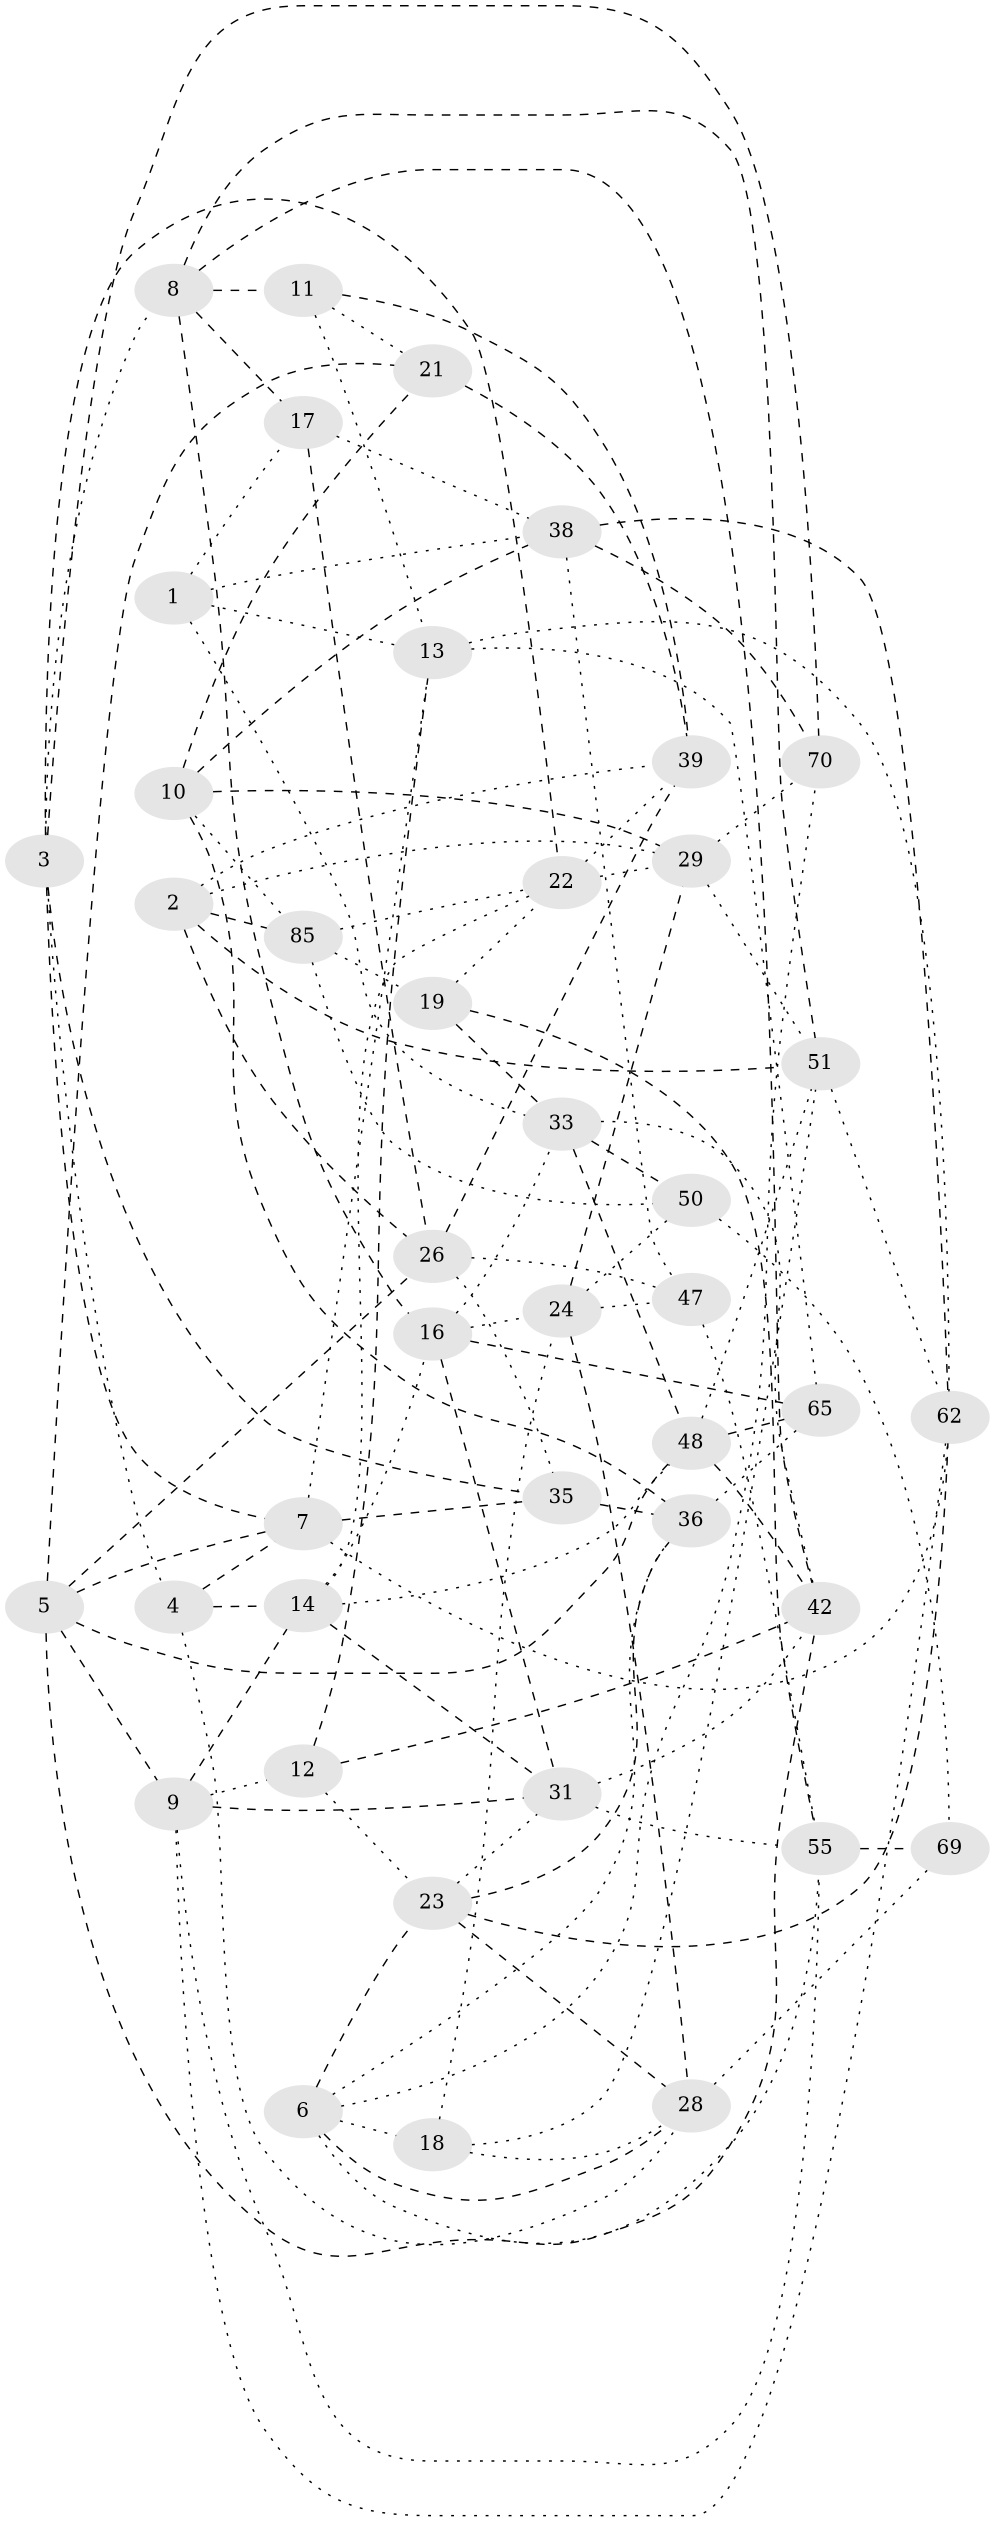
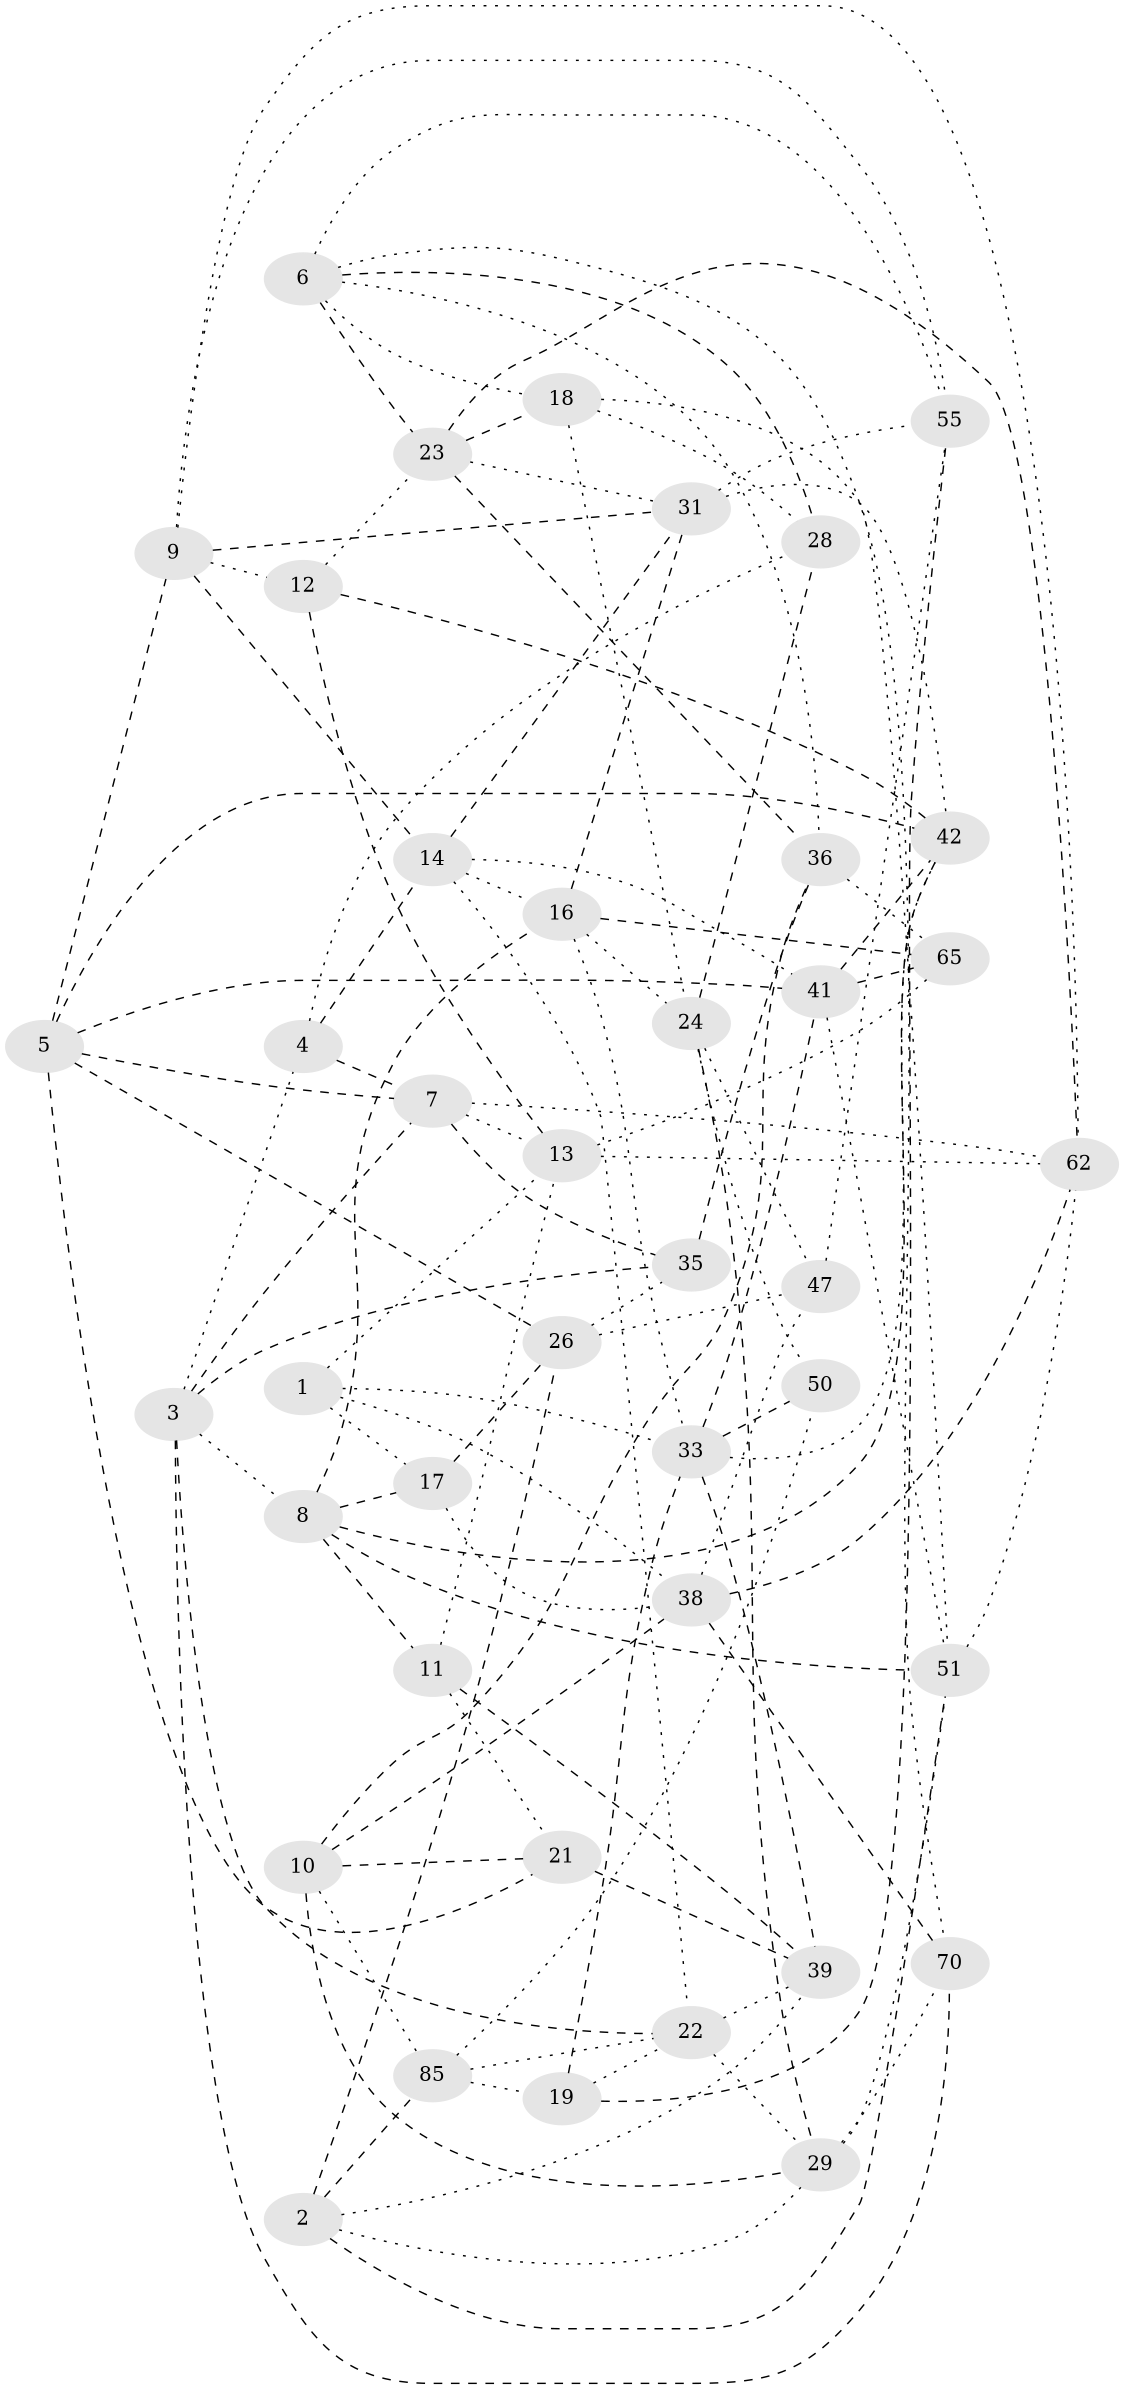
edge "39" -- "26": now "39" -- "33"
node "48": label "48" -> "41"
node "69": removed
edge "23" -- "28": now "23" -- "18"
